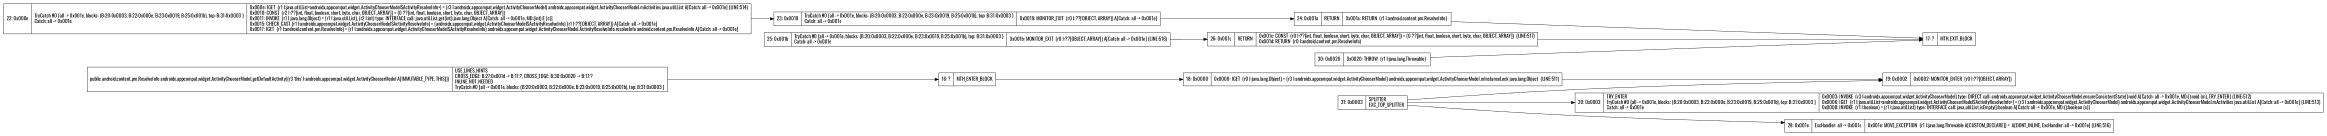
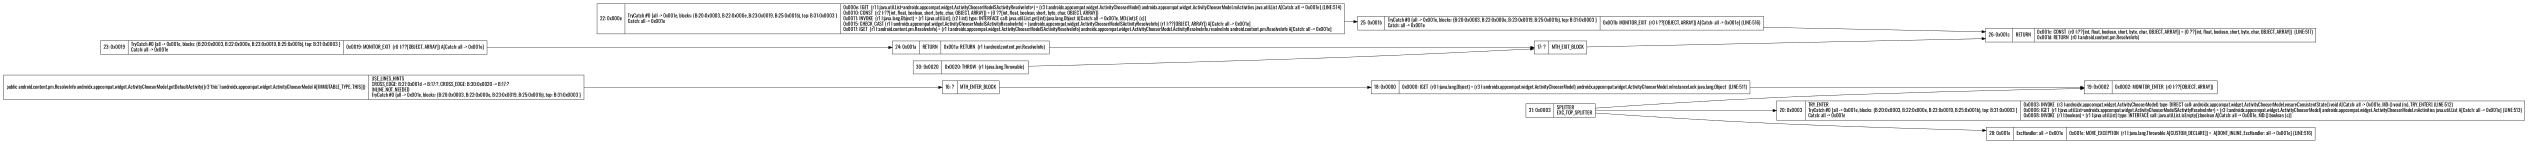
edge "22: 0x000e" -> "23: 0x0019": now "22: 0x000e" -> "25: 0x001b"
edge "26: 0x001c" -> "17: ?": reversed
